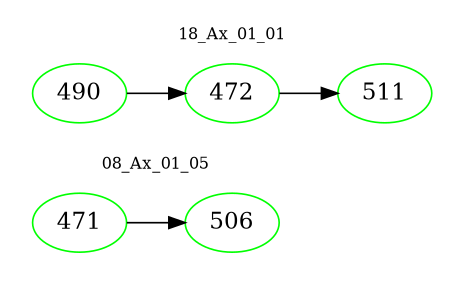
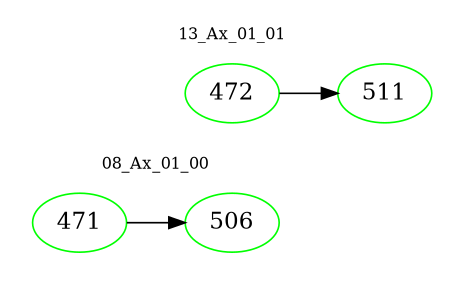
cluster "18_Ax_01_01": label "18_Ax_01_01" -> "13_Ax_01_01"
node "490": removed
cluster "08_Ax_01_05": label "08_Ax_01_05" -> "08_Ax_01_00"
